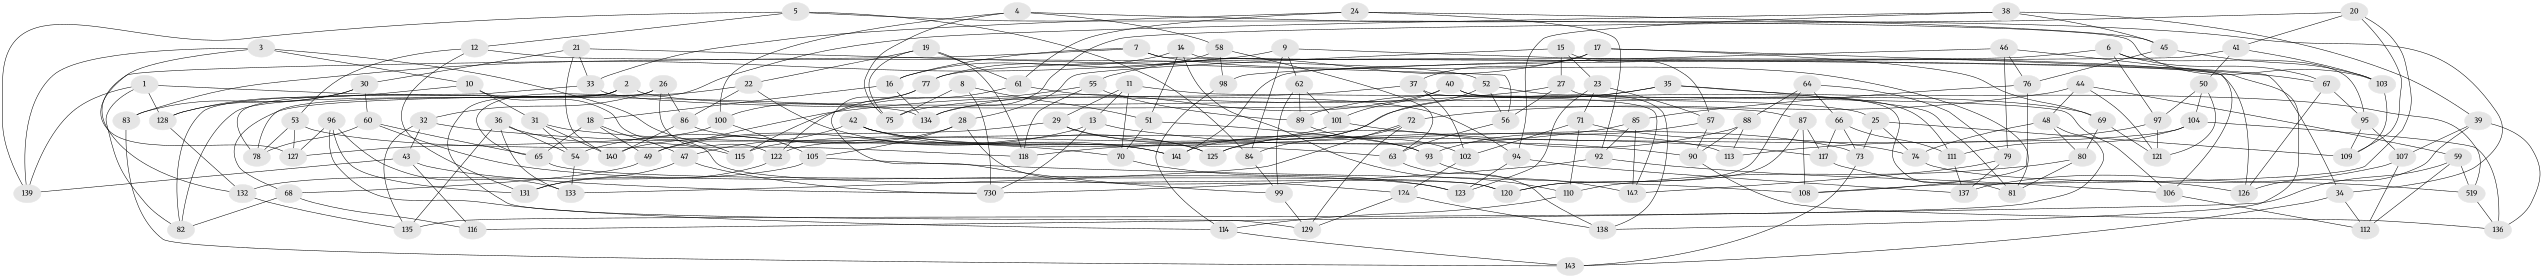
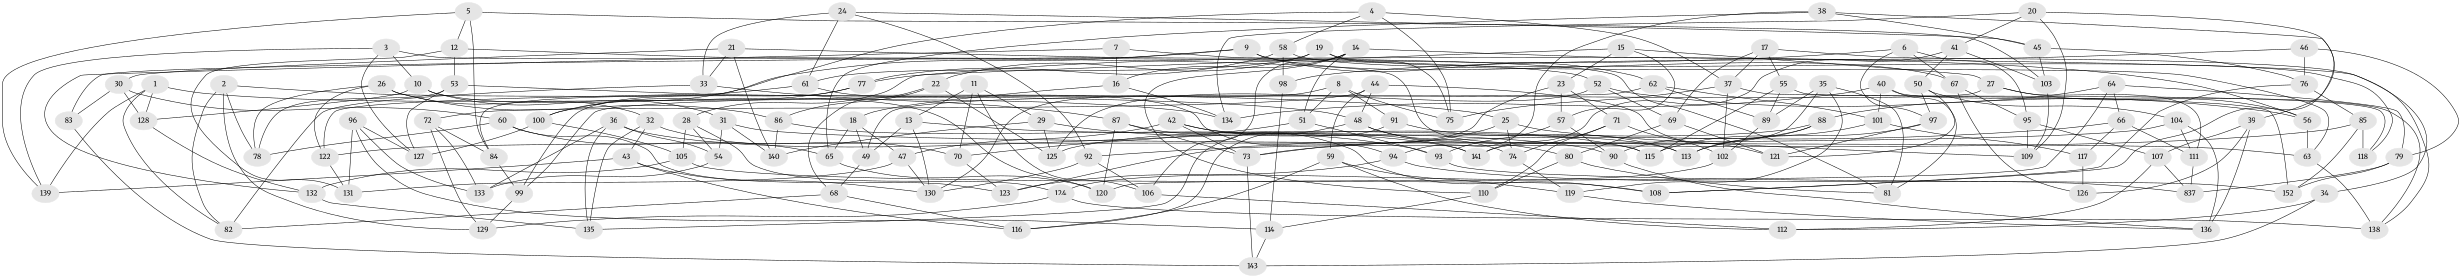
edge "4" -- "34": now "4" -- "37"
edge "7" -- "126": removed
node "91": added
edge "87" -- "117": now "87" -- "73"
edge "53" -- "118": now "53" -- "48"
node "730": label "730" -> "130"
node "142": label "142" -> "152"
node "137": label "137" -> "837"
node "519": label "519" -> "119"
edge "46" -- "138": now "14" -- "138"
